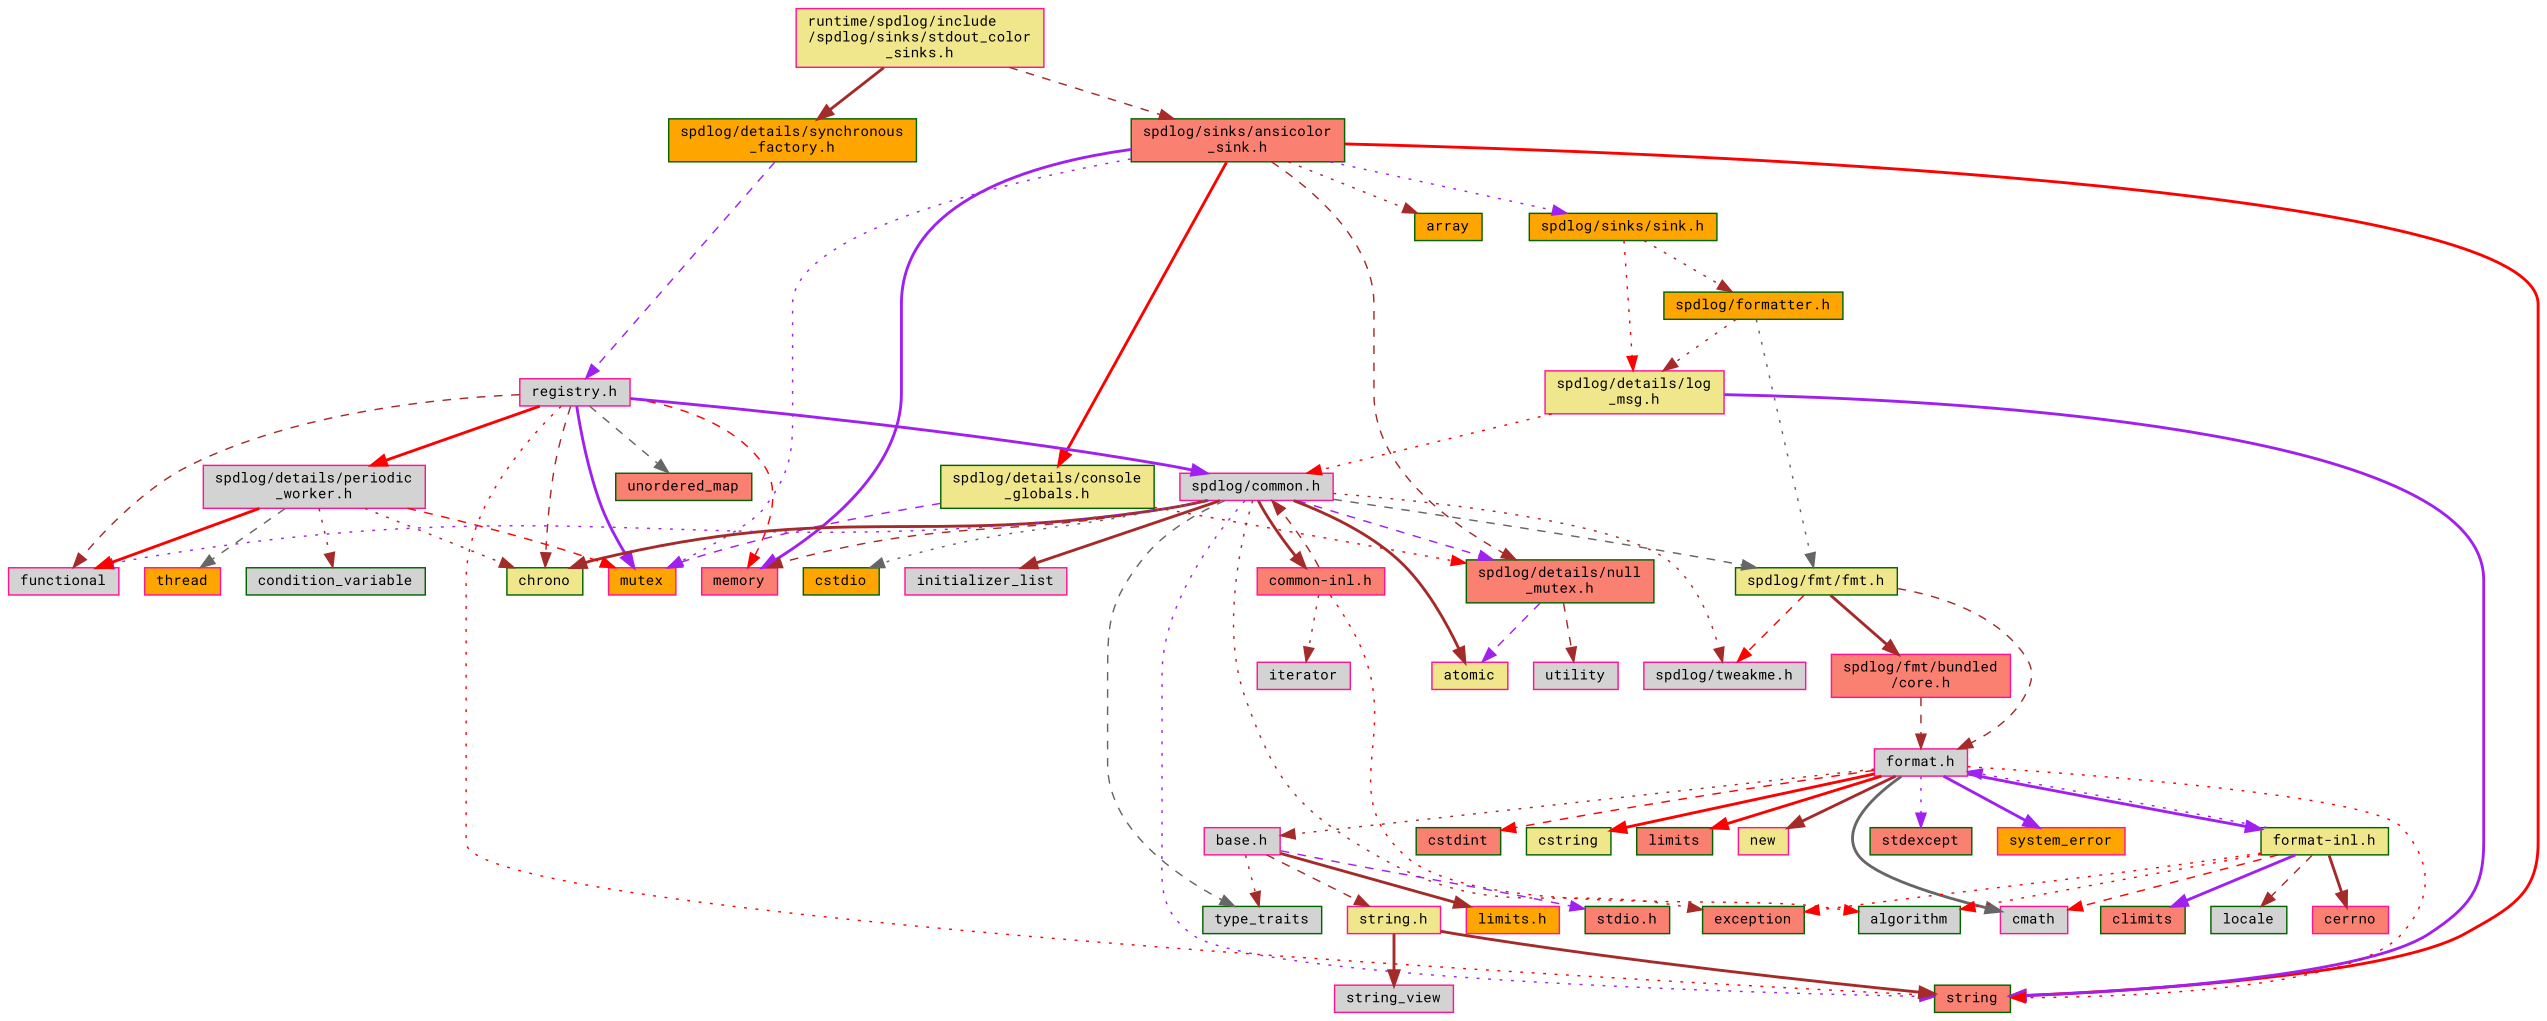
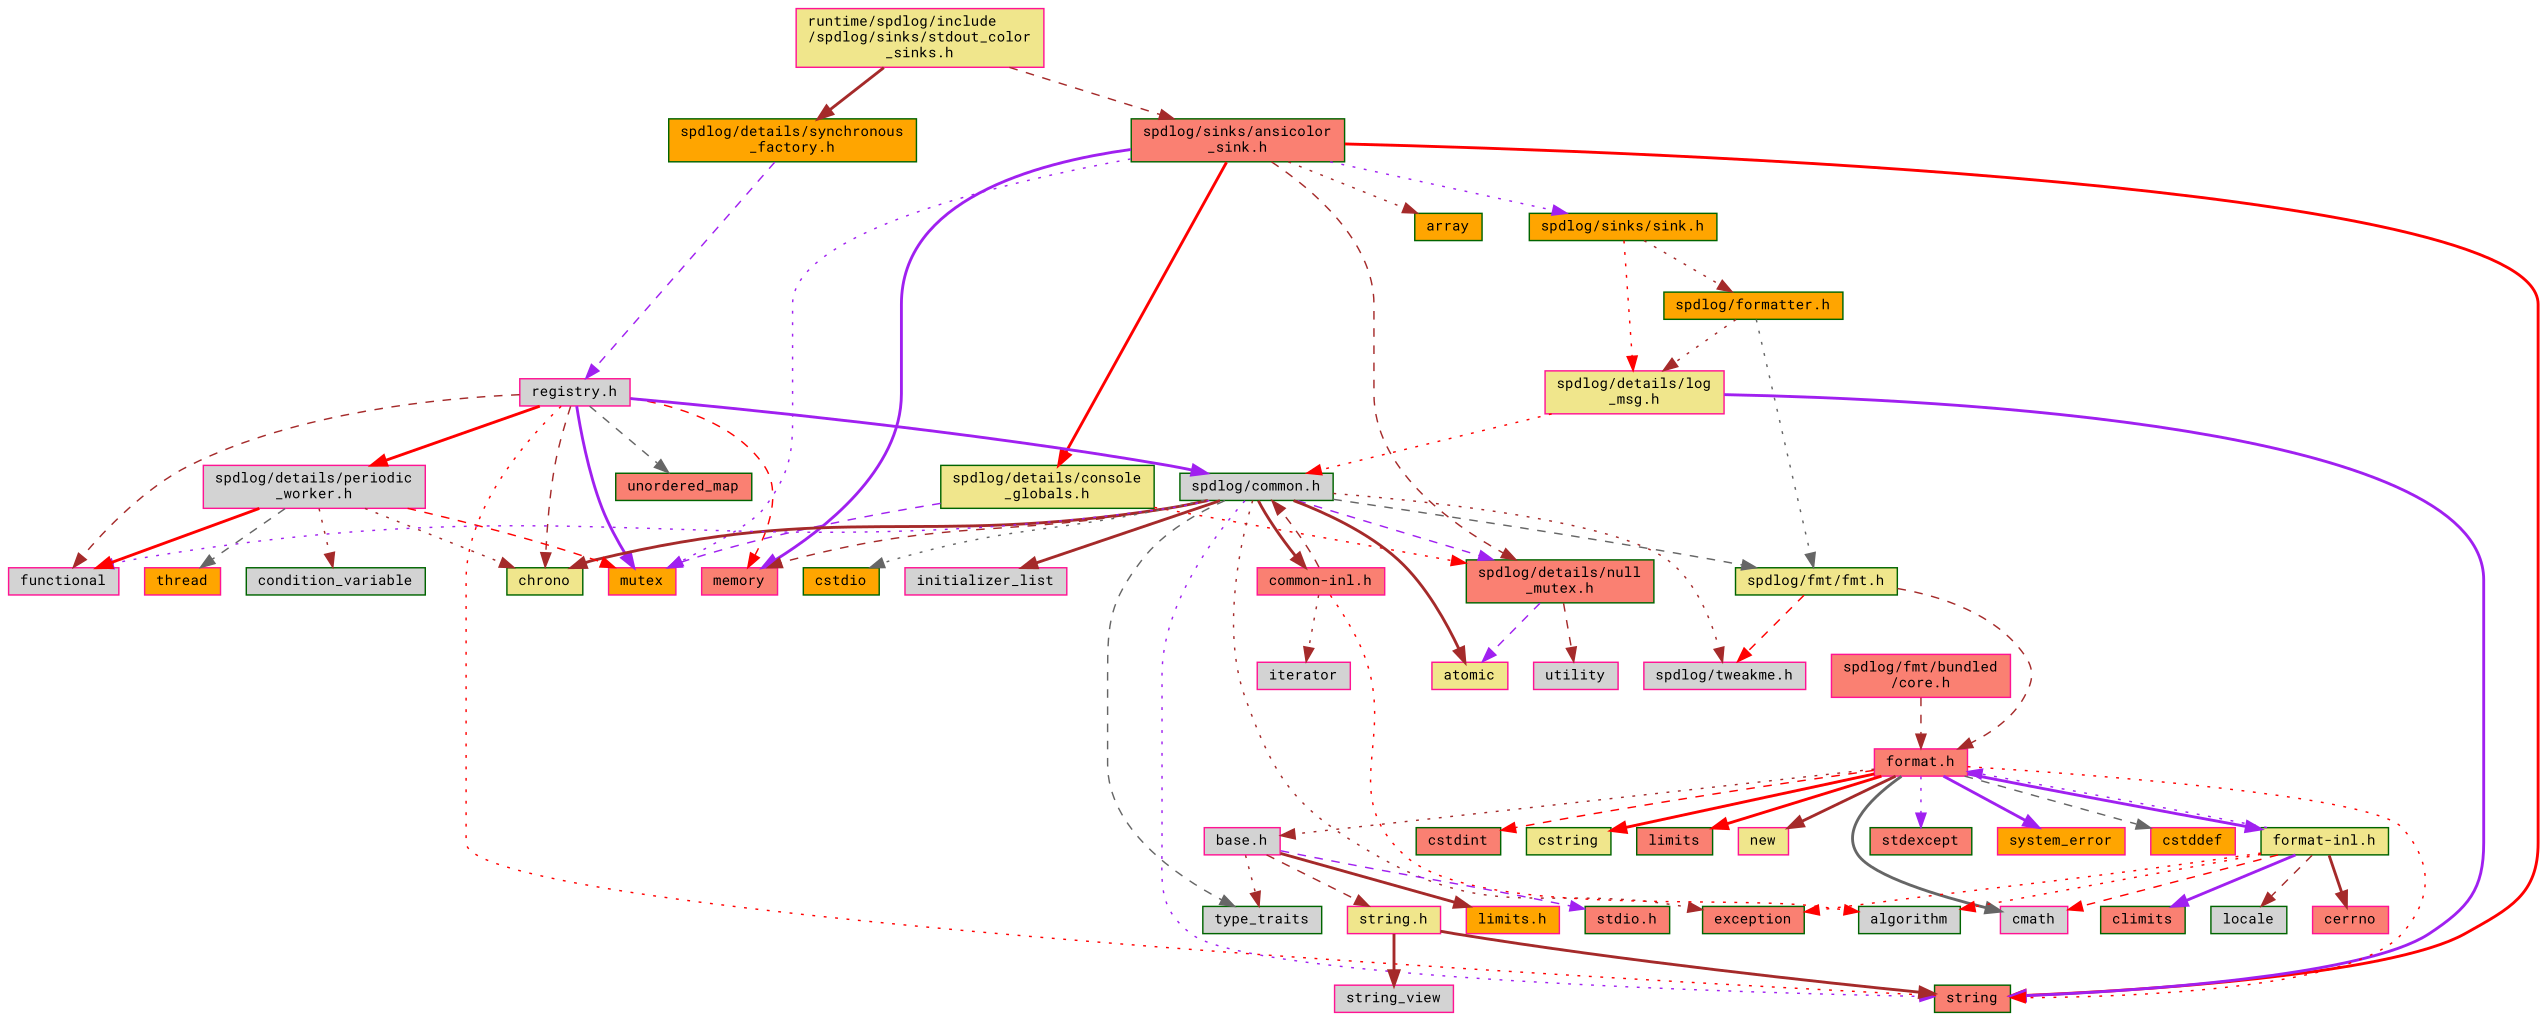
node "spdlog/common.h": color deeppink -> darkgreen
edge "spdlog/fmt/fmt.h" -> "spdlog/fmt/bundled /core.h": removed
node "format.h": fillcolor lightgrey -> salmon
node "cstddef": added
